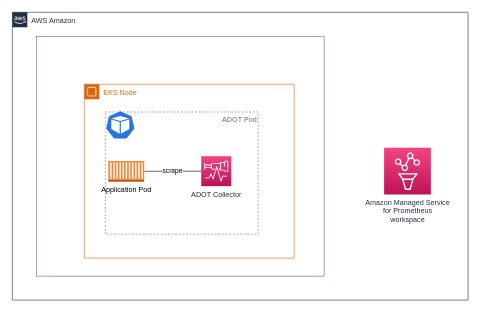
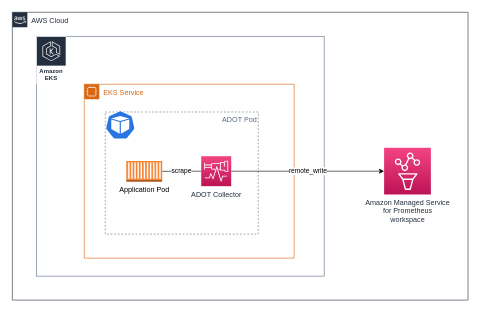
node "AWS Amazon": label "AWS Amazon" -> "AWS Cloud"
node "Amazon EKS": added
node "EKS Node": label "EKS Node" -> "EKS Service"
node "Application Pod": moved (126, 171) -> (144, 171)
edge "ADOT Collector" -> "Amazon Managed Service for Prometheus workspace": added, label "remote_write"
